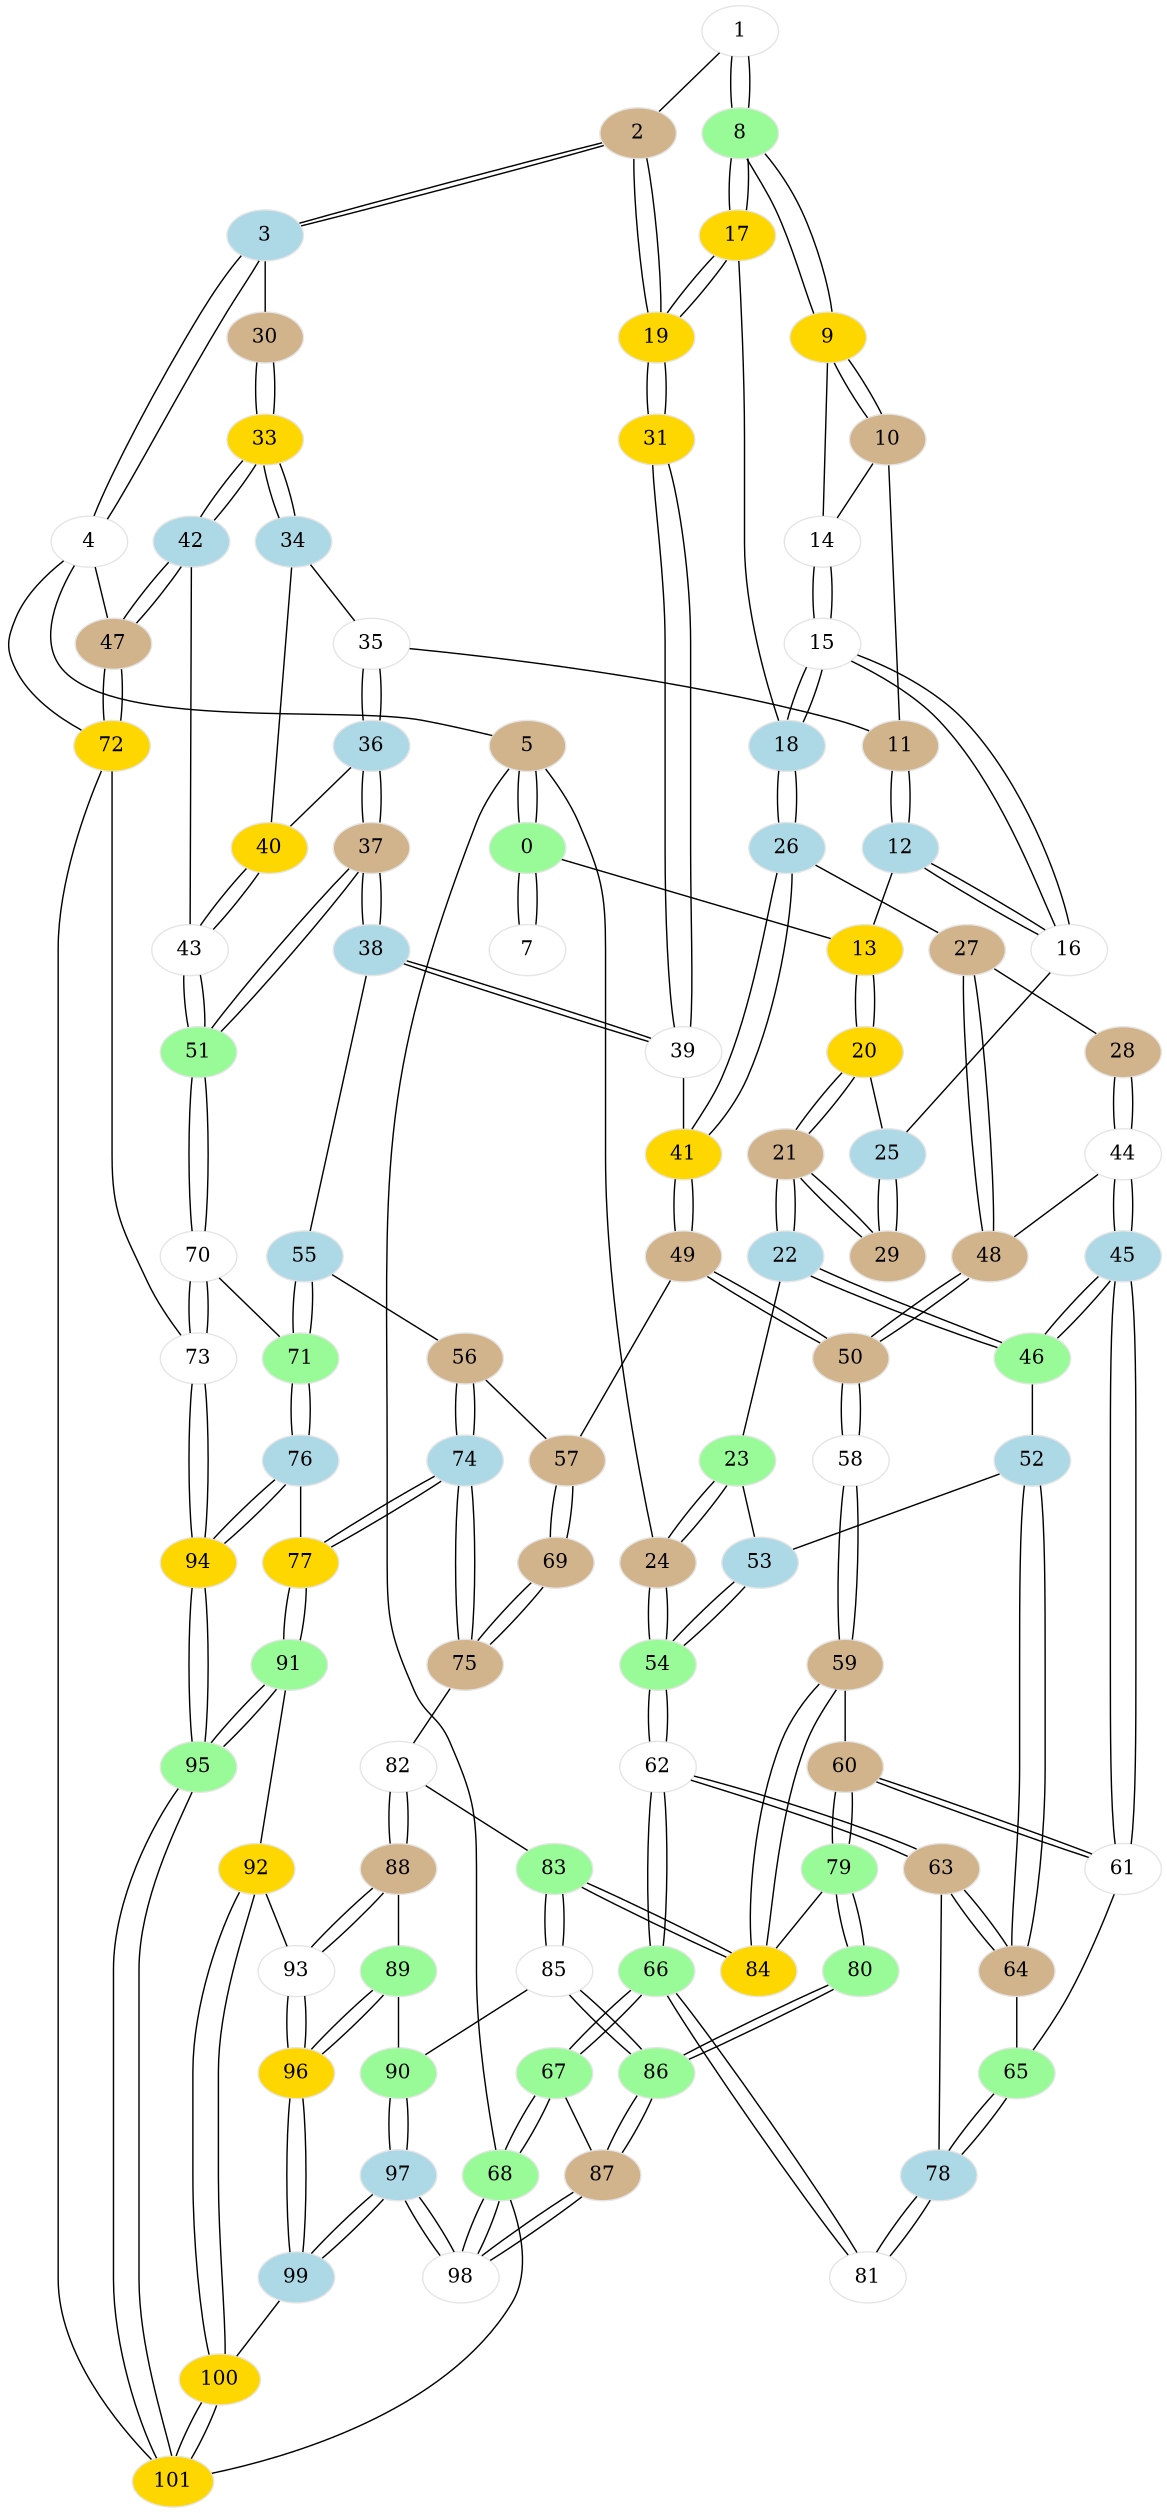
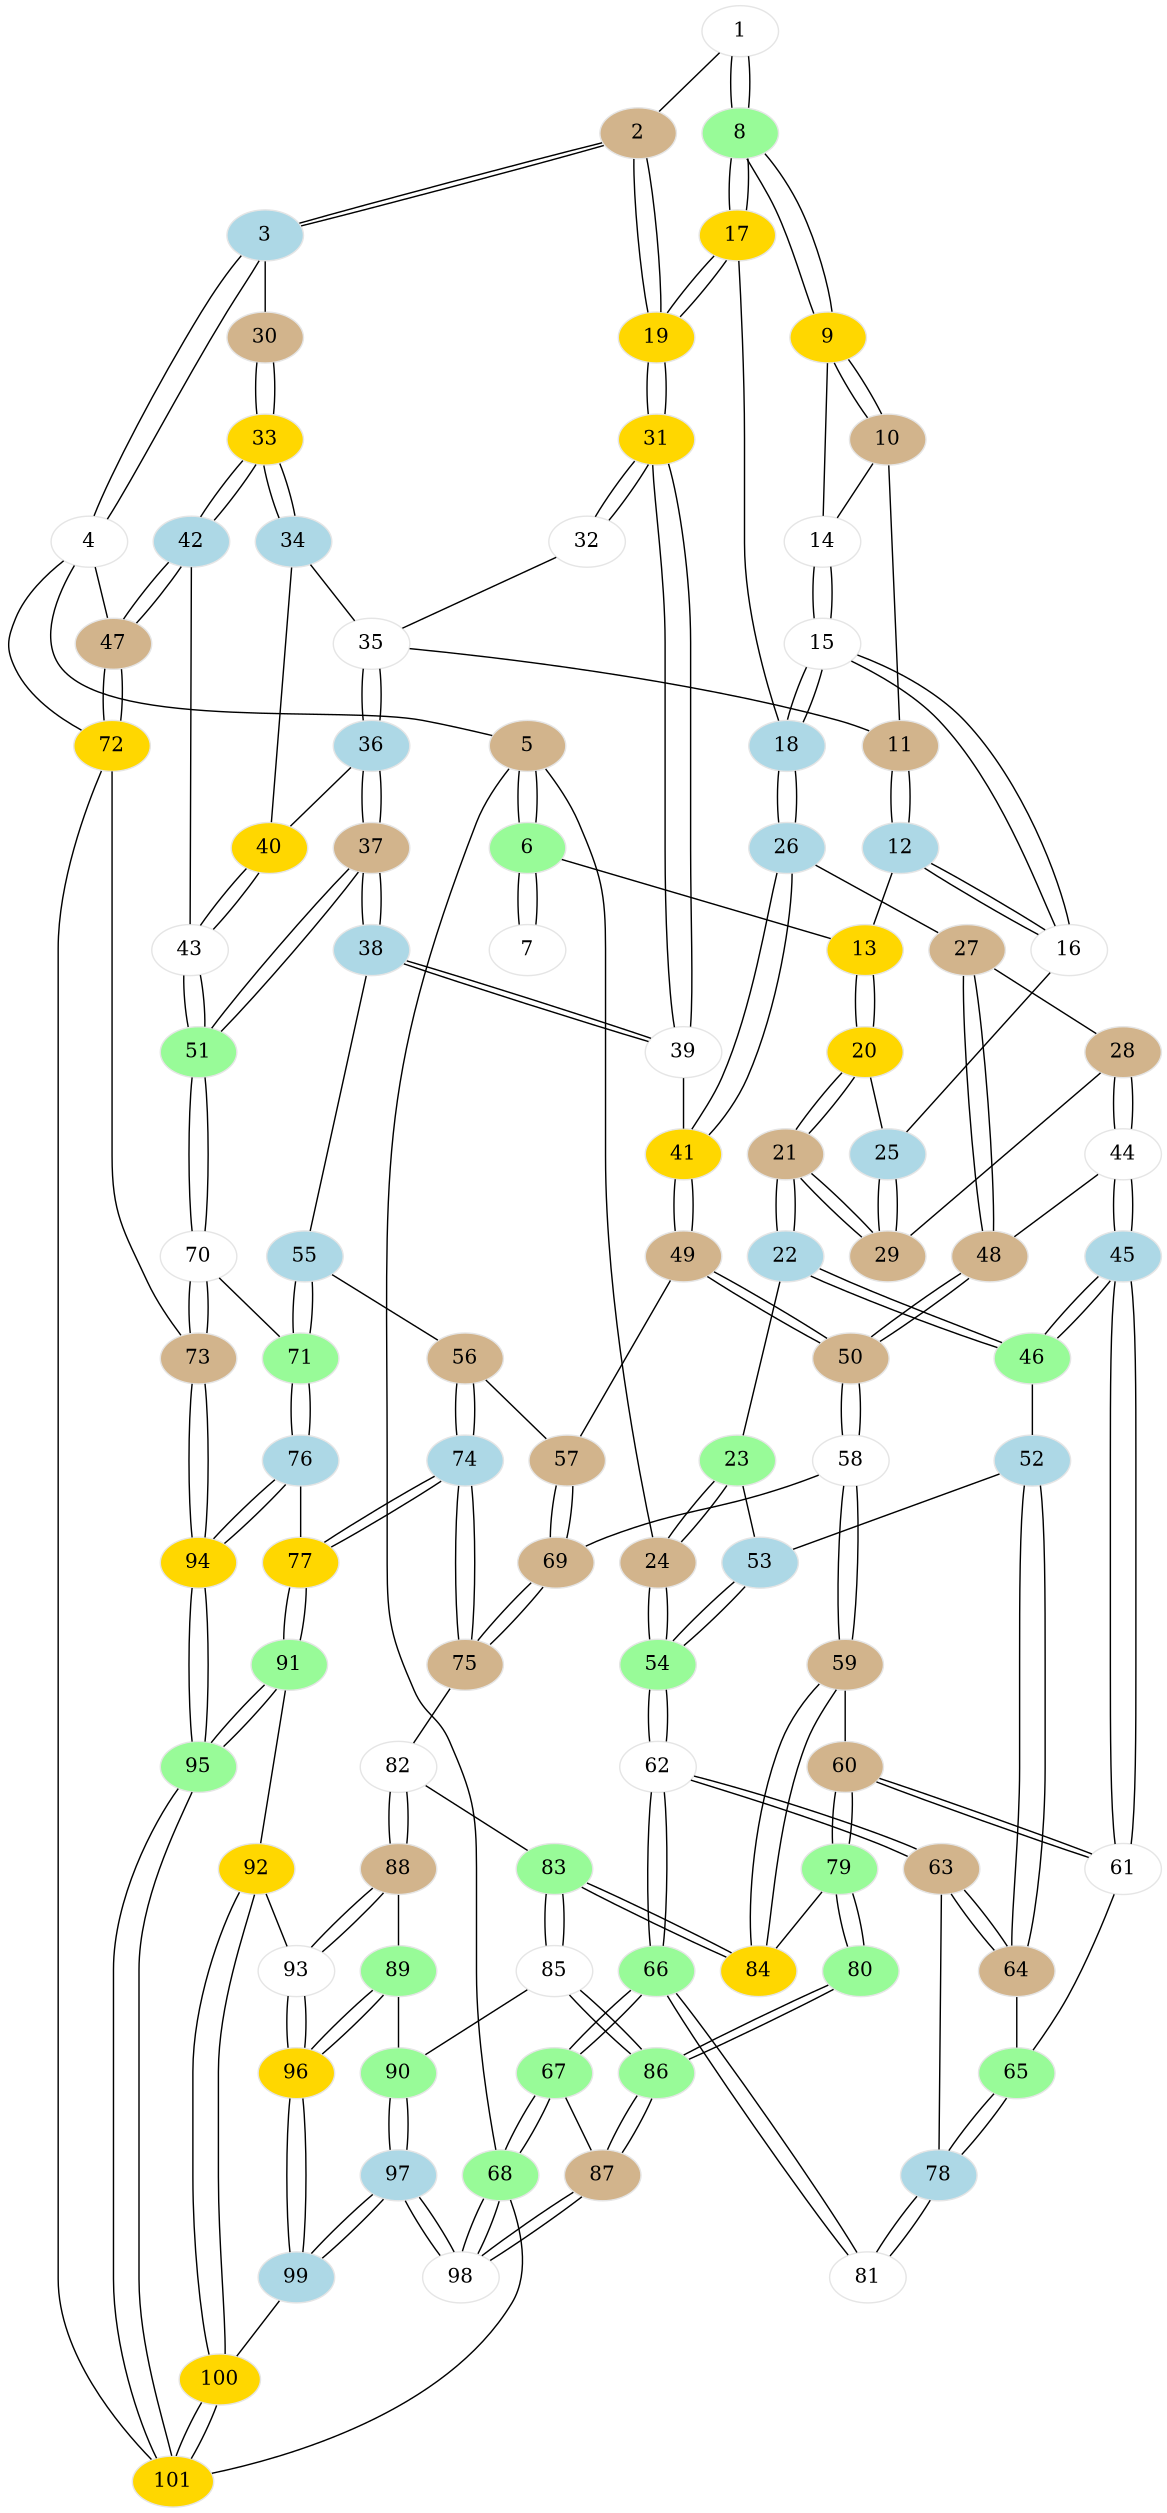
node "32": added
node "0": label "0" -> "6"
edge "28" -- "29": added
node "73": fillcolor white -> tan
edge "58" -- "69": added
